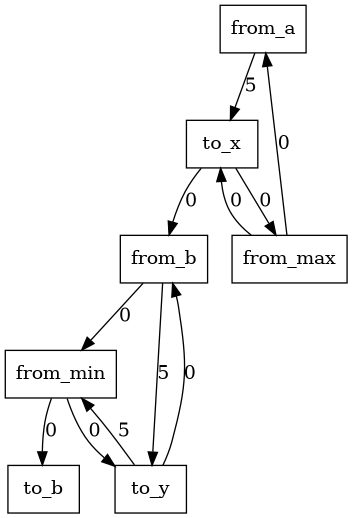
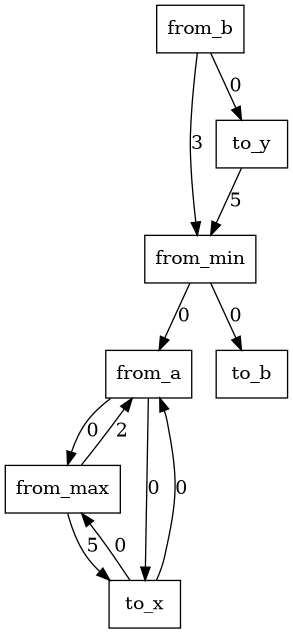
edge "from_a" -> "to_x": label "5" -> "0"
edge "from_max" -> "from_a": label "0" -> "2"
edge "to_x" -> "from_b": now "to_x" -> "from_a"
edge "from_max" -> "to_x": label "0" -> "5"
edge "from_b" -> "from_min": label "0" -> "3"
edge "from_b" -> "to_y": label "5" -> "0"
edge "to_y" -> "from_b": removed, label "0"
edge "from_a" -> "from_max": added, label "0"
edge "from_min" -> "to_y": now "from_min" -> "from_a"
